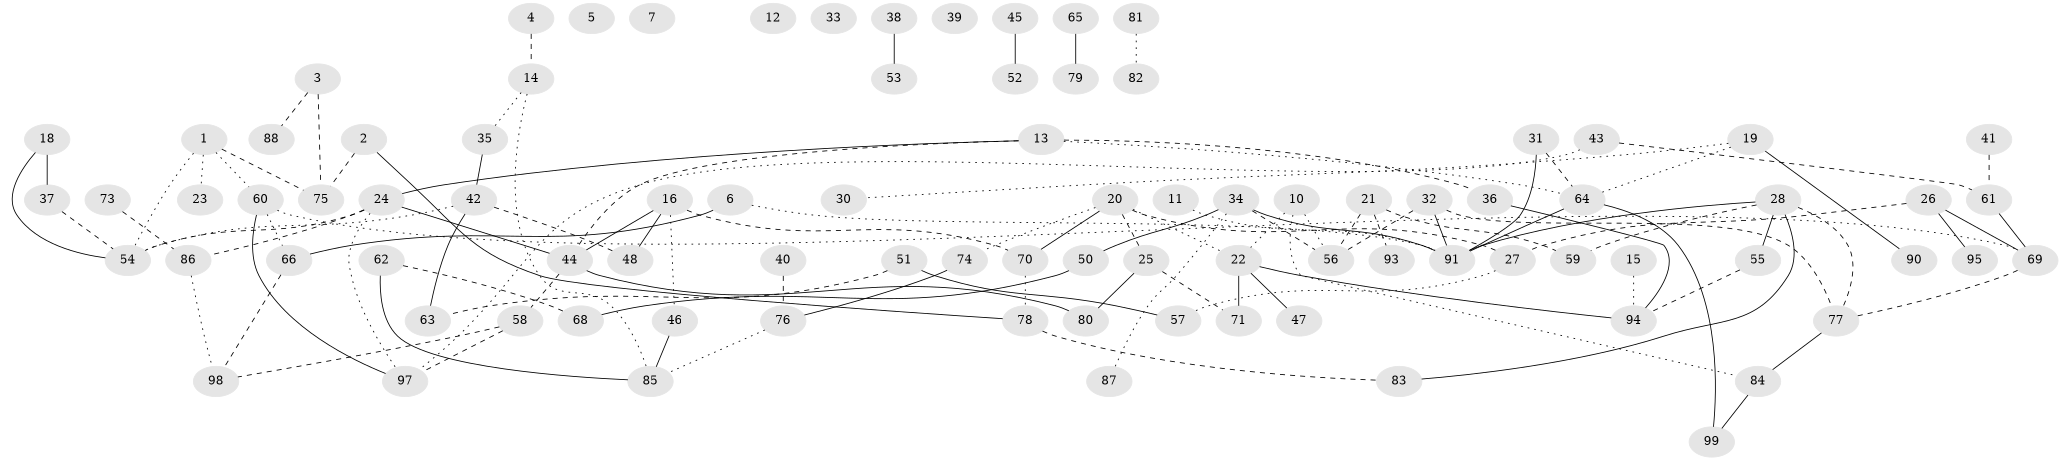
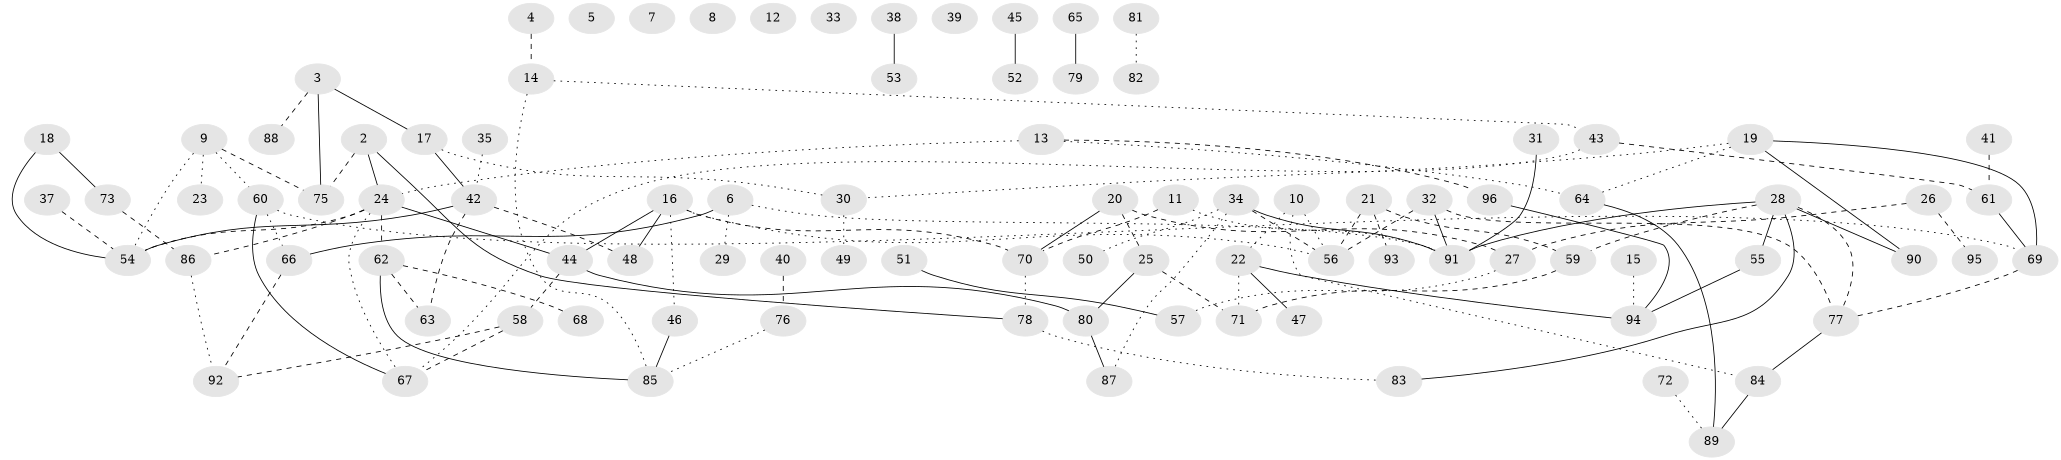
node "8": added
edge "14" -- "35": now "14" -- "43"
node "1": label "1" -> "9"
edge "3" -- "75": style dashed -> solid
node "17": added
edge "13" -- "24": style solid -> dotted
edge "13" -- "44": removed
edge "18" -- "37": now "18" -- "73"
edge "2" -- "24": added
edge "35" -- "42": style solid -> dotted
edge "31" -- "64": removed
node "36": label "36" -> "96"
edge "42" -- "54": style dotted -> solid
edge "11" -- "70": added
edge "64" -- "91": removed
edge "28" -- "90": added
edge "26" -- "95": style solid -> dashed
edge "26" -- "69": now "19" -- "69"
edge "24" -- "62": added
edge "20" -- "22": removed
edge "34" -- "50": style solid -> dotted
edge "16" -- "56": added
edge "42" -- "63": style solid -> dashed
node "29": added
node "49": added
node "74": removed
edge "22" -- "71": style solid -> dotted
edge "59" -- "71": added
edge "55" -- "94": style dashed -> solid
edge "51" -- "63": now "62" -- "63"
edge "50" -- "68": removed
edge "80" -- "87": added
edge "78" -- "83": style dashed -> dotted
node "98": label "98" -> "92"
node "97": label "97" -> "67"
node "72": added
node "99": label "99" -> "89"
